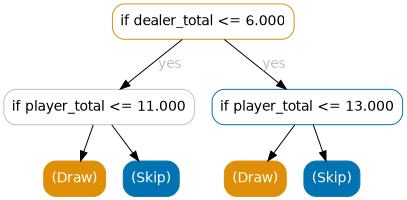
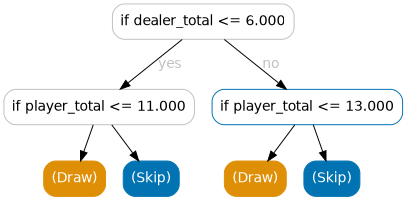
node "if dealer_total <= 6.000": color #de8f05 -> gray
edge "if dealer_total <= 6.000" -> "if player_total <= 13.000": label "yes" -> "no"
